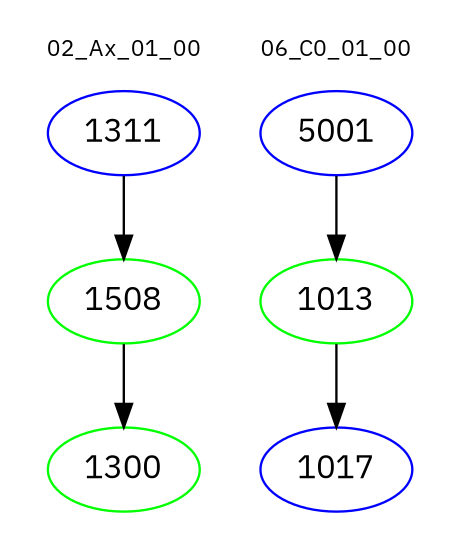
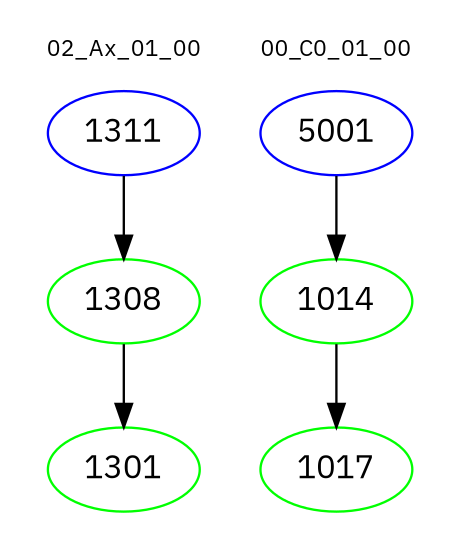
cluster "06_C0_01_00": label "06_C0_01_00" -> "00_C0_01_00"
node "1508": label "1508" -> "1308"
node "1013": label "1013" -> "1014"
node "1300": label "1300" -> "1301"
node "1017": color blue -> green
